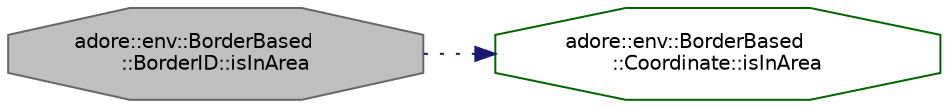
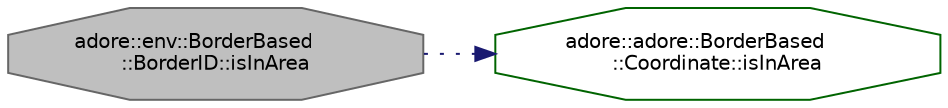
node "adore::env::BorderBased ::Coordinate::isInArea": label "adore::env::BorderBased ::Coordinate::isInArea" -> "adore::adore::BorderBased ::Coordinate::isInArea"
